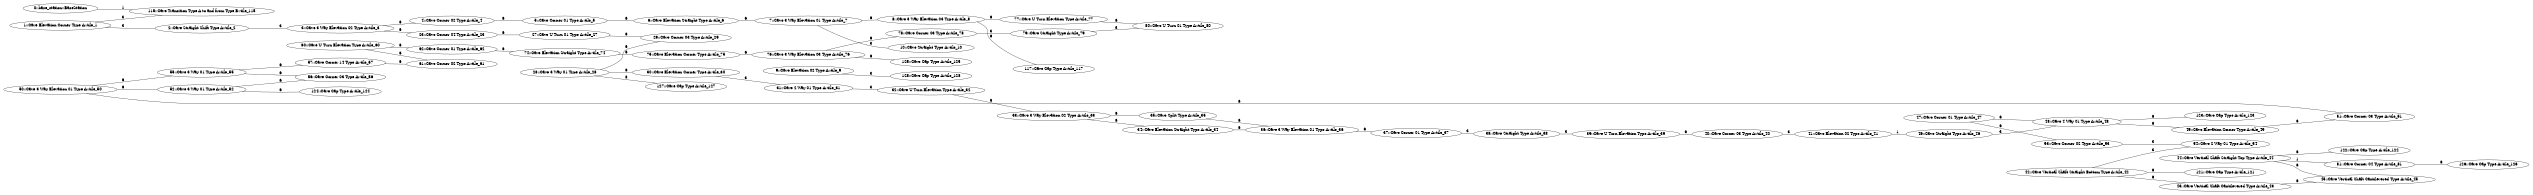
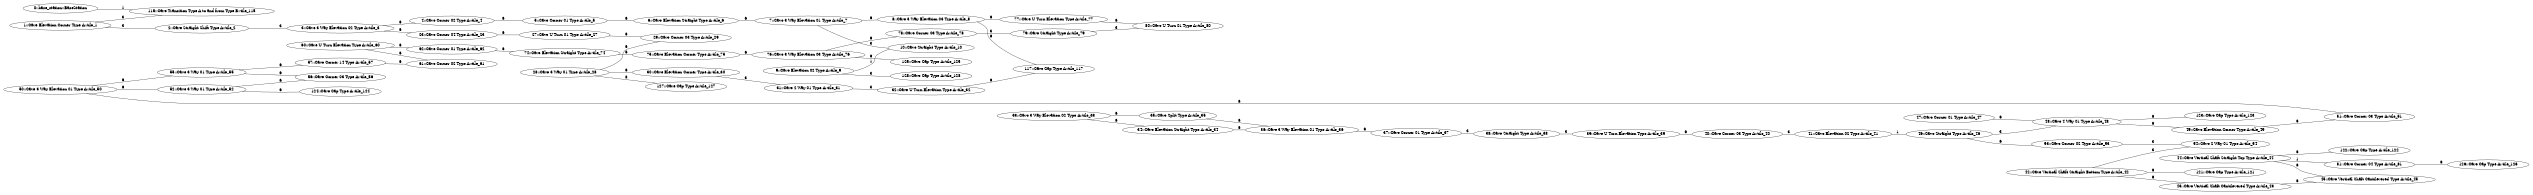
edge "10::Cave Straight Type A::tile_10" -- "9::Cave Elevation 02 Type A::tile_9": added, label "1"
edge "32::Cave U Turn Elevation Type A::tile_32" -- "33::Cave 3 Way Elevation 02 Type A::tile_33": now "32::Cave U Turn Elevation Type A::tile_32" -- "117::Cave Cap Type A::tile_117"
edge "47::Cave Corner 01 Type A::tile_47" -- "53::Cave Corner 02 Type A::tile_53": now "46::Cave Straight Type A::tile_46" -- "53::Cave Corner 02 Type A::tile_53"
